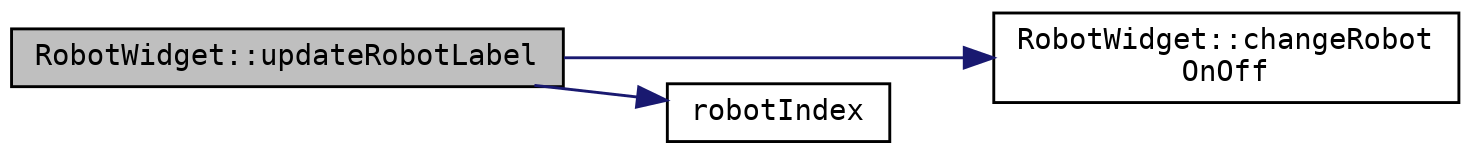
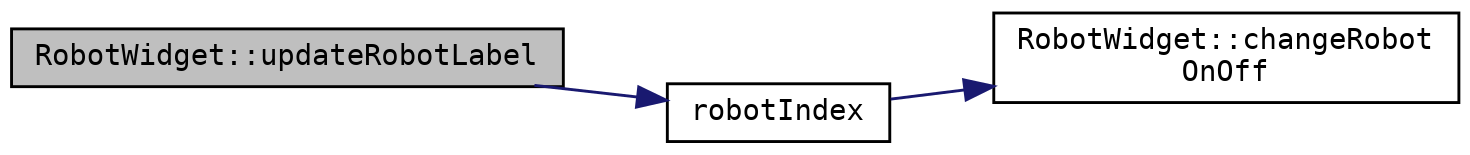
edge "RobotWidget::updateRobotLabel" -> "RobotWidget::changeRobot OnOff": now "robotIndex" -> "RobotWidget::changeRobot OnOff"
